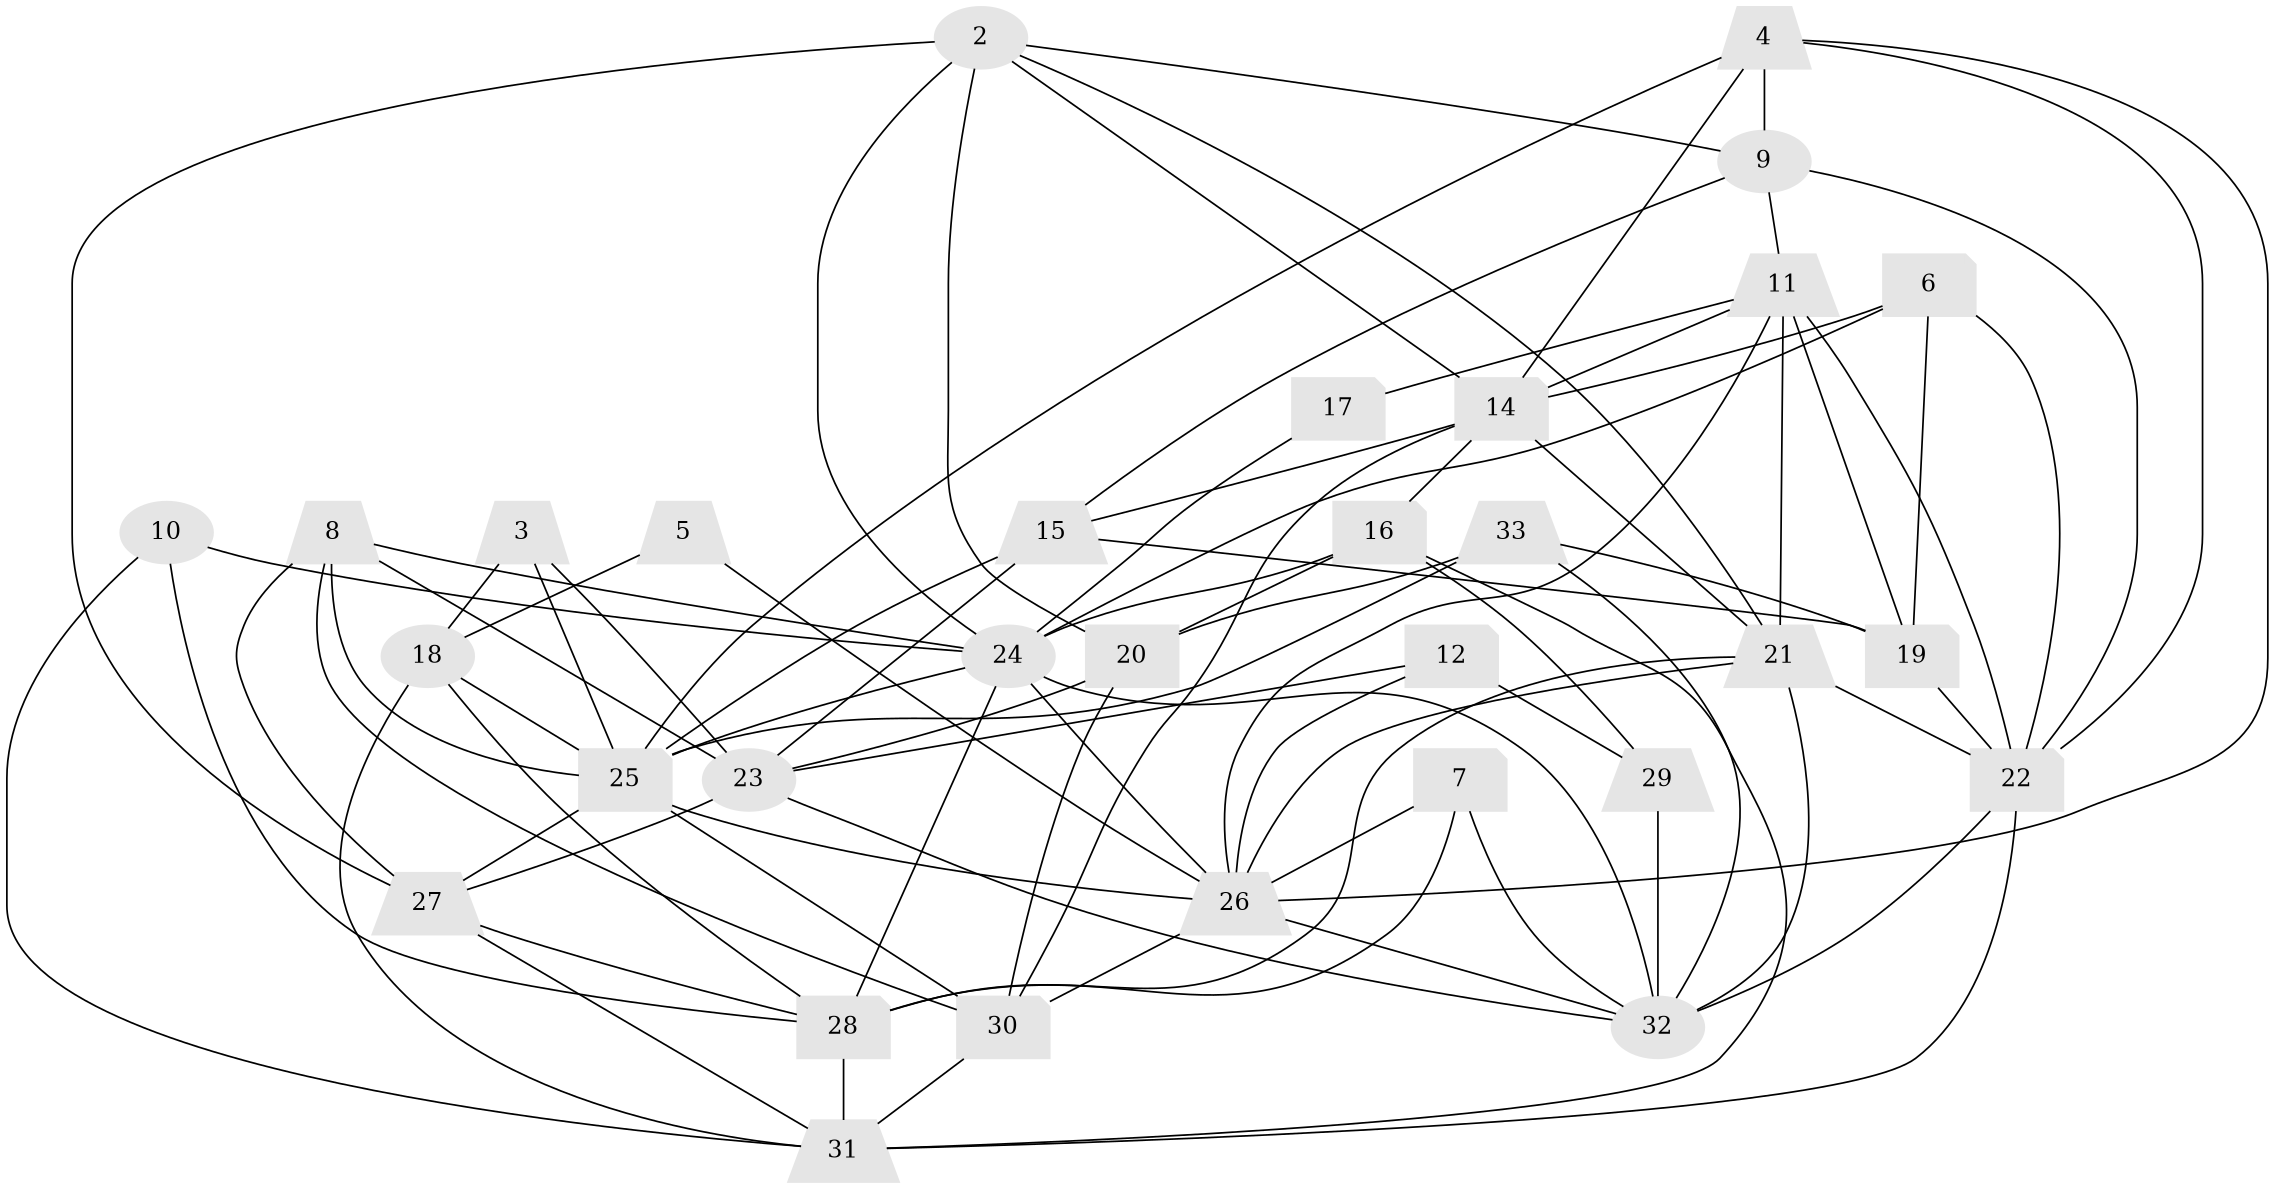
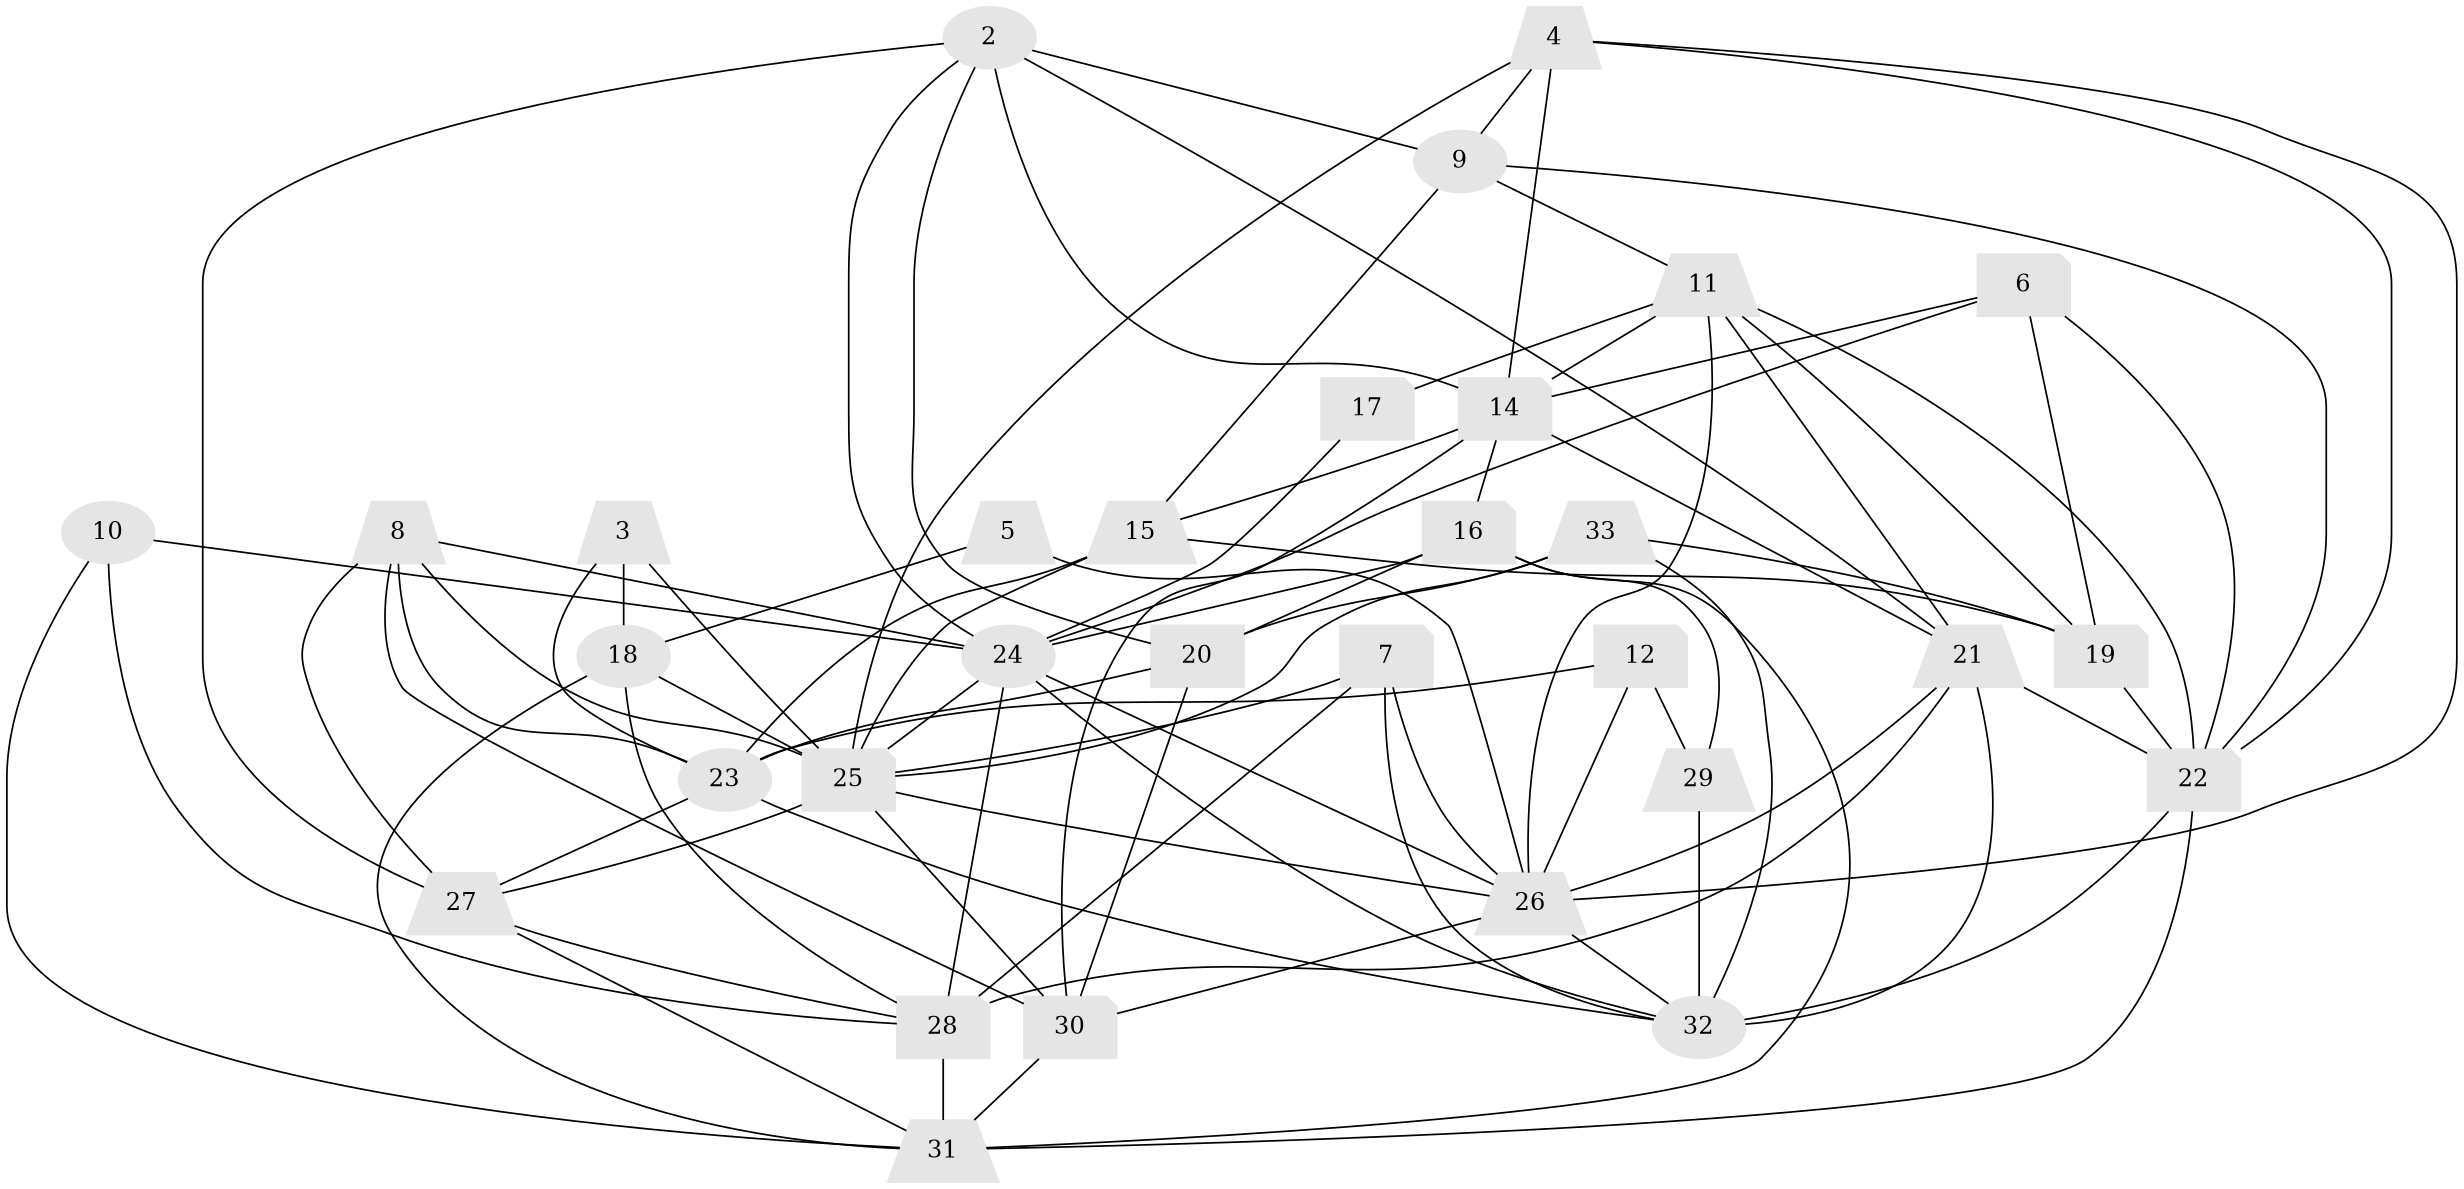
edge "7" -- "25": added
